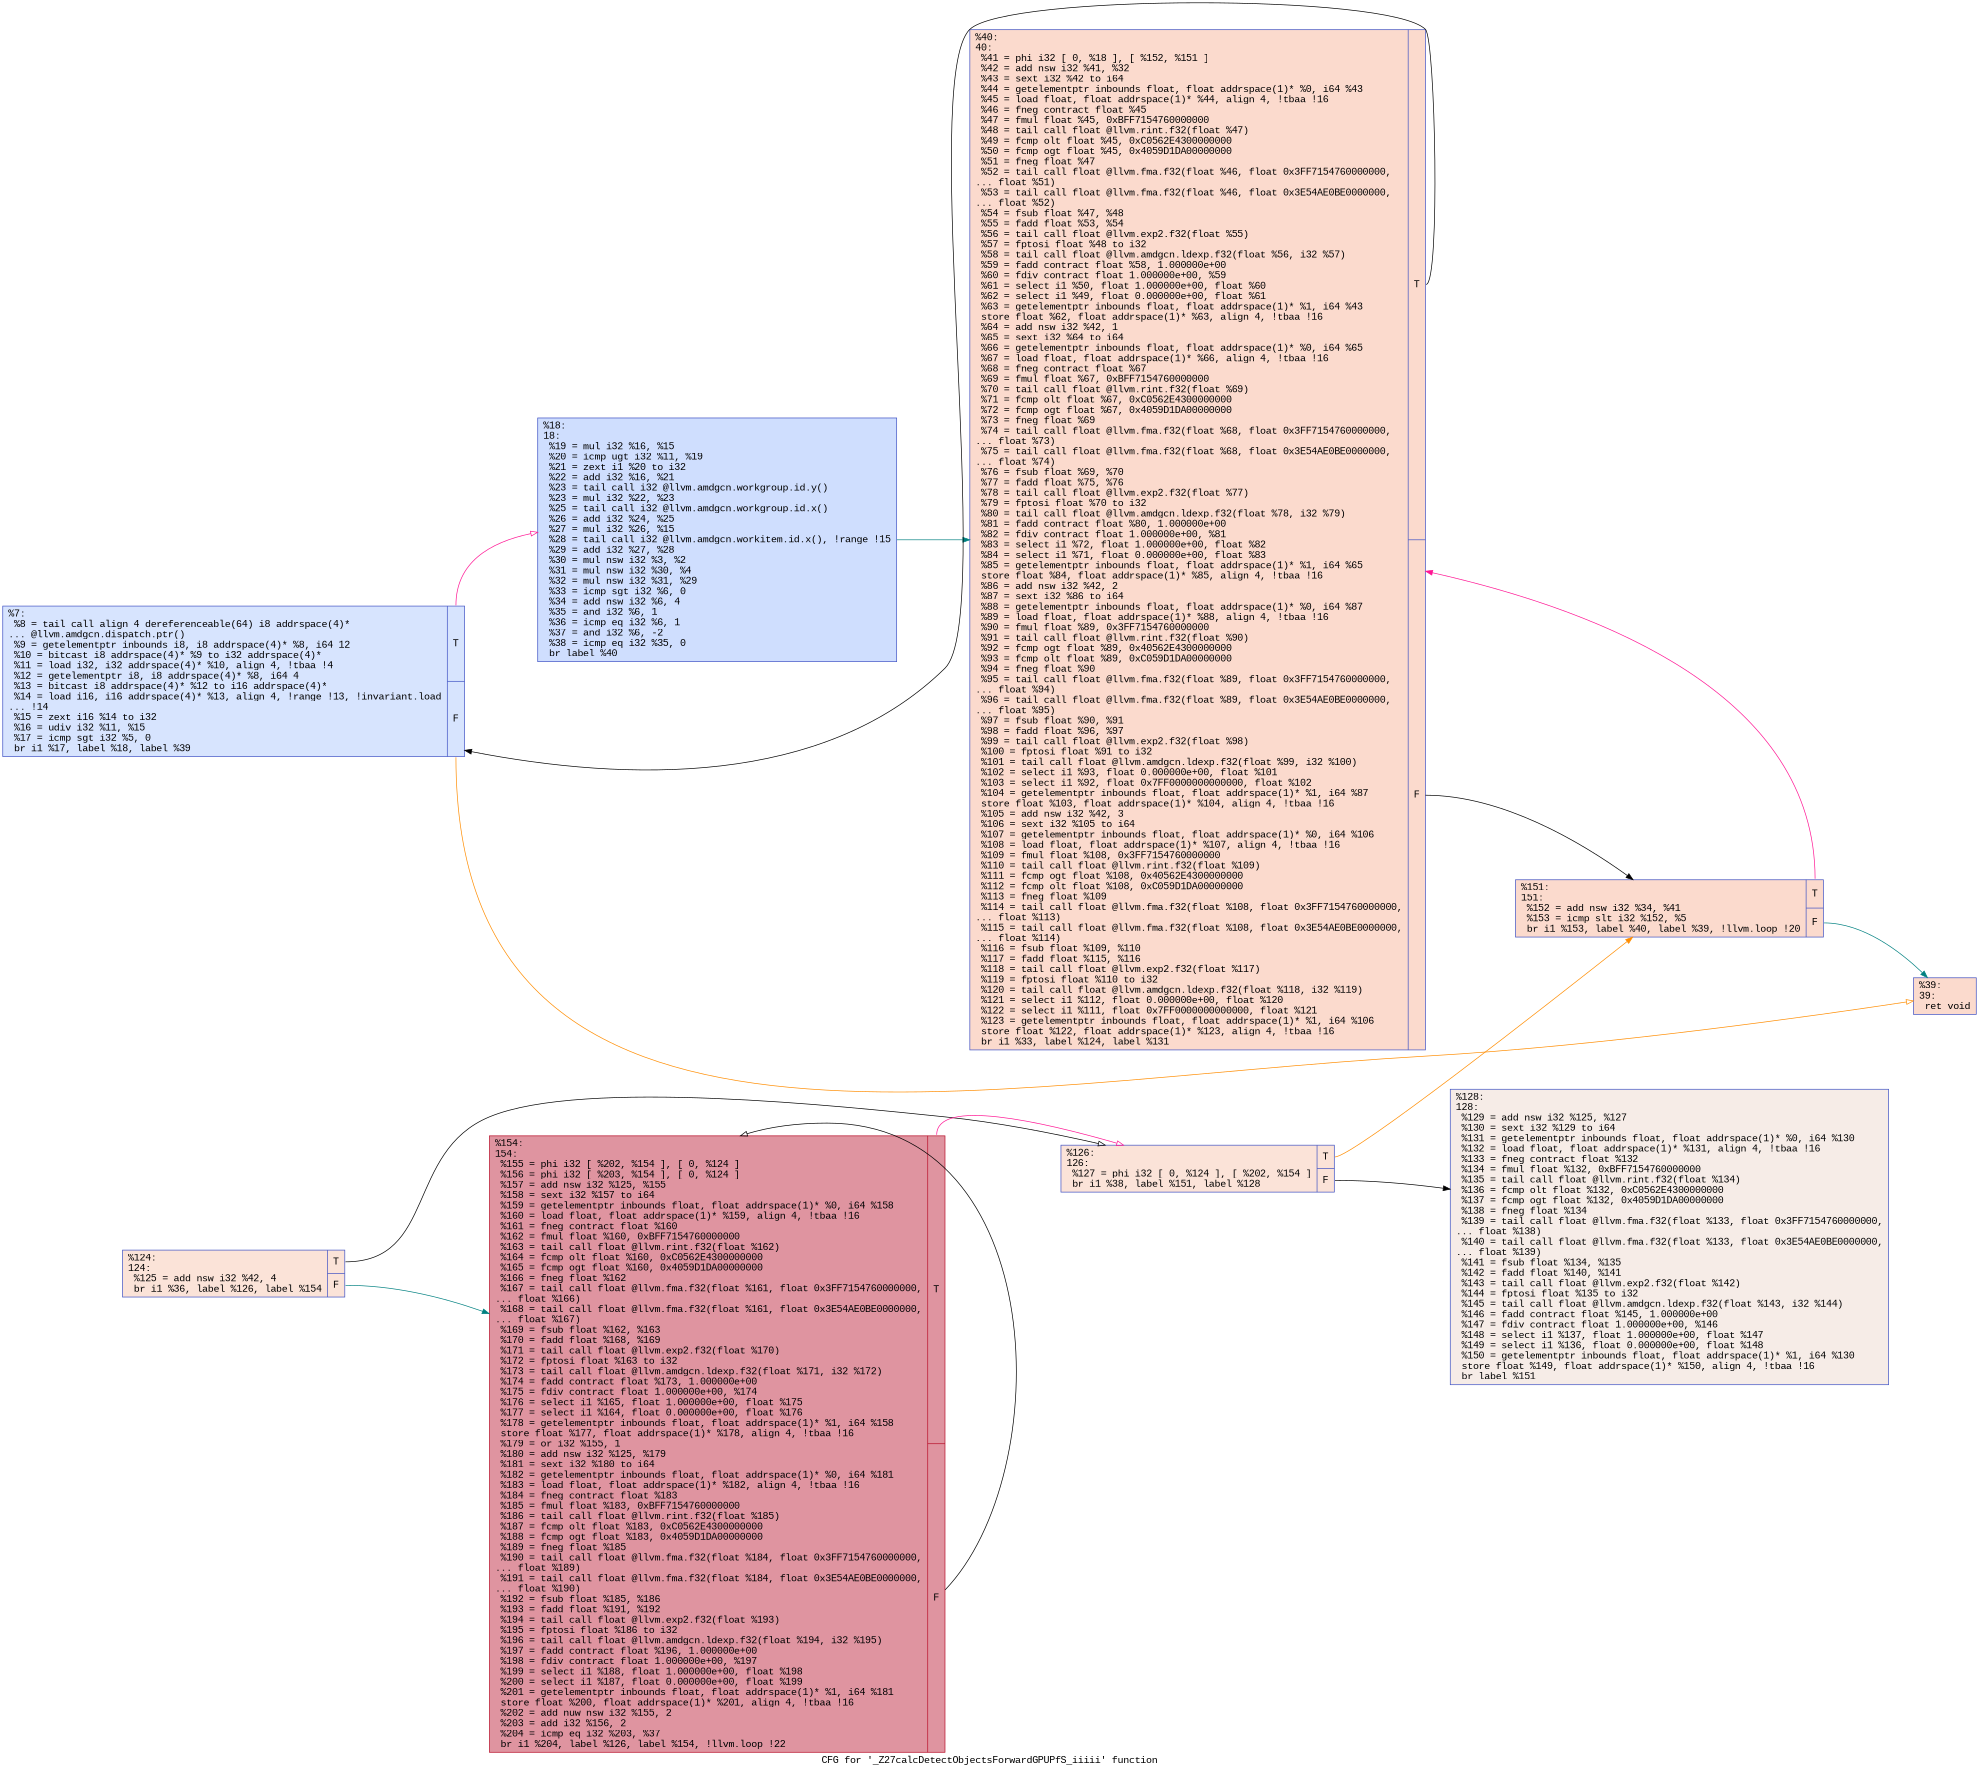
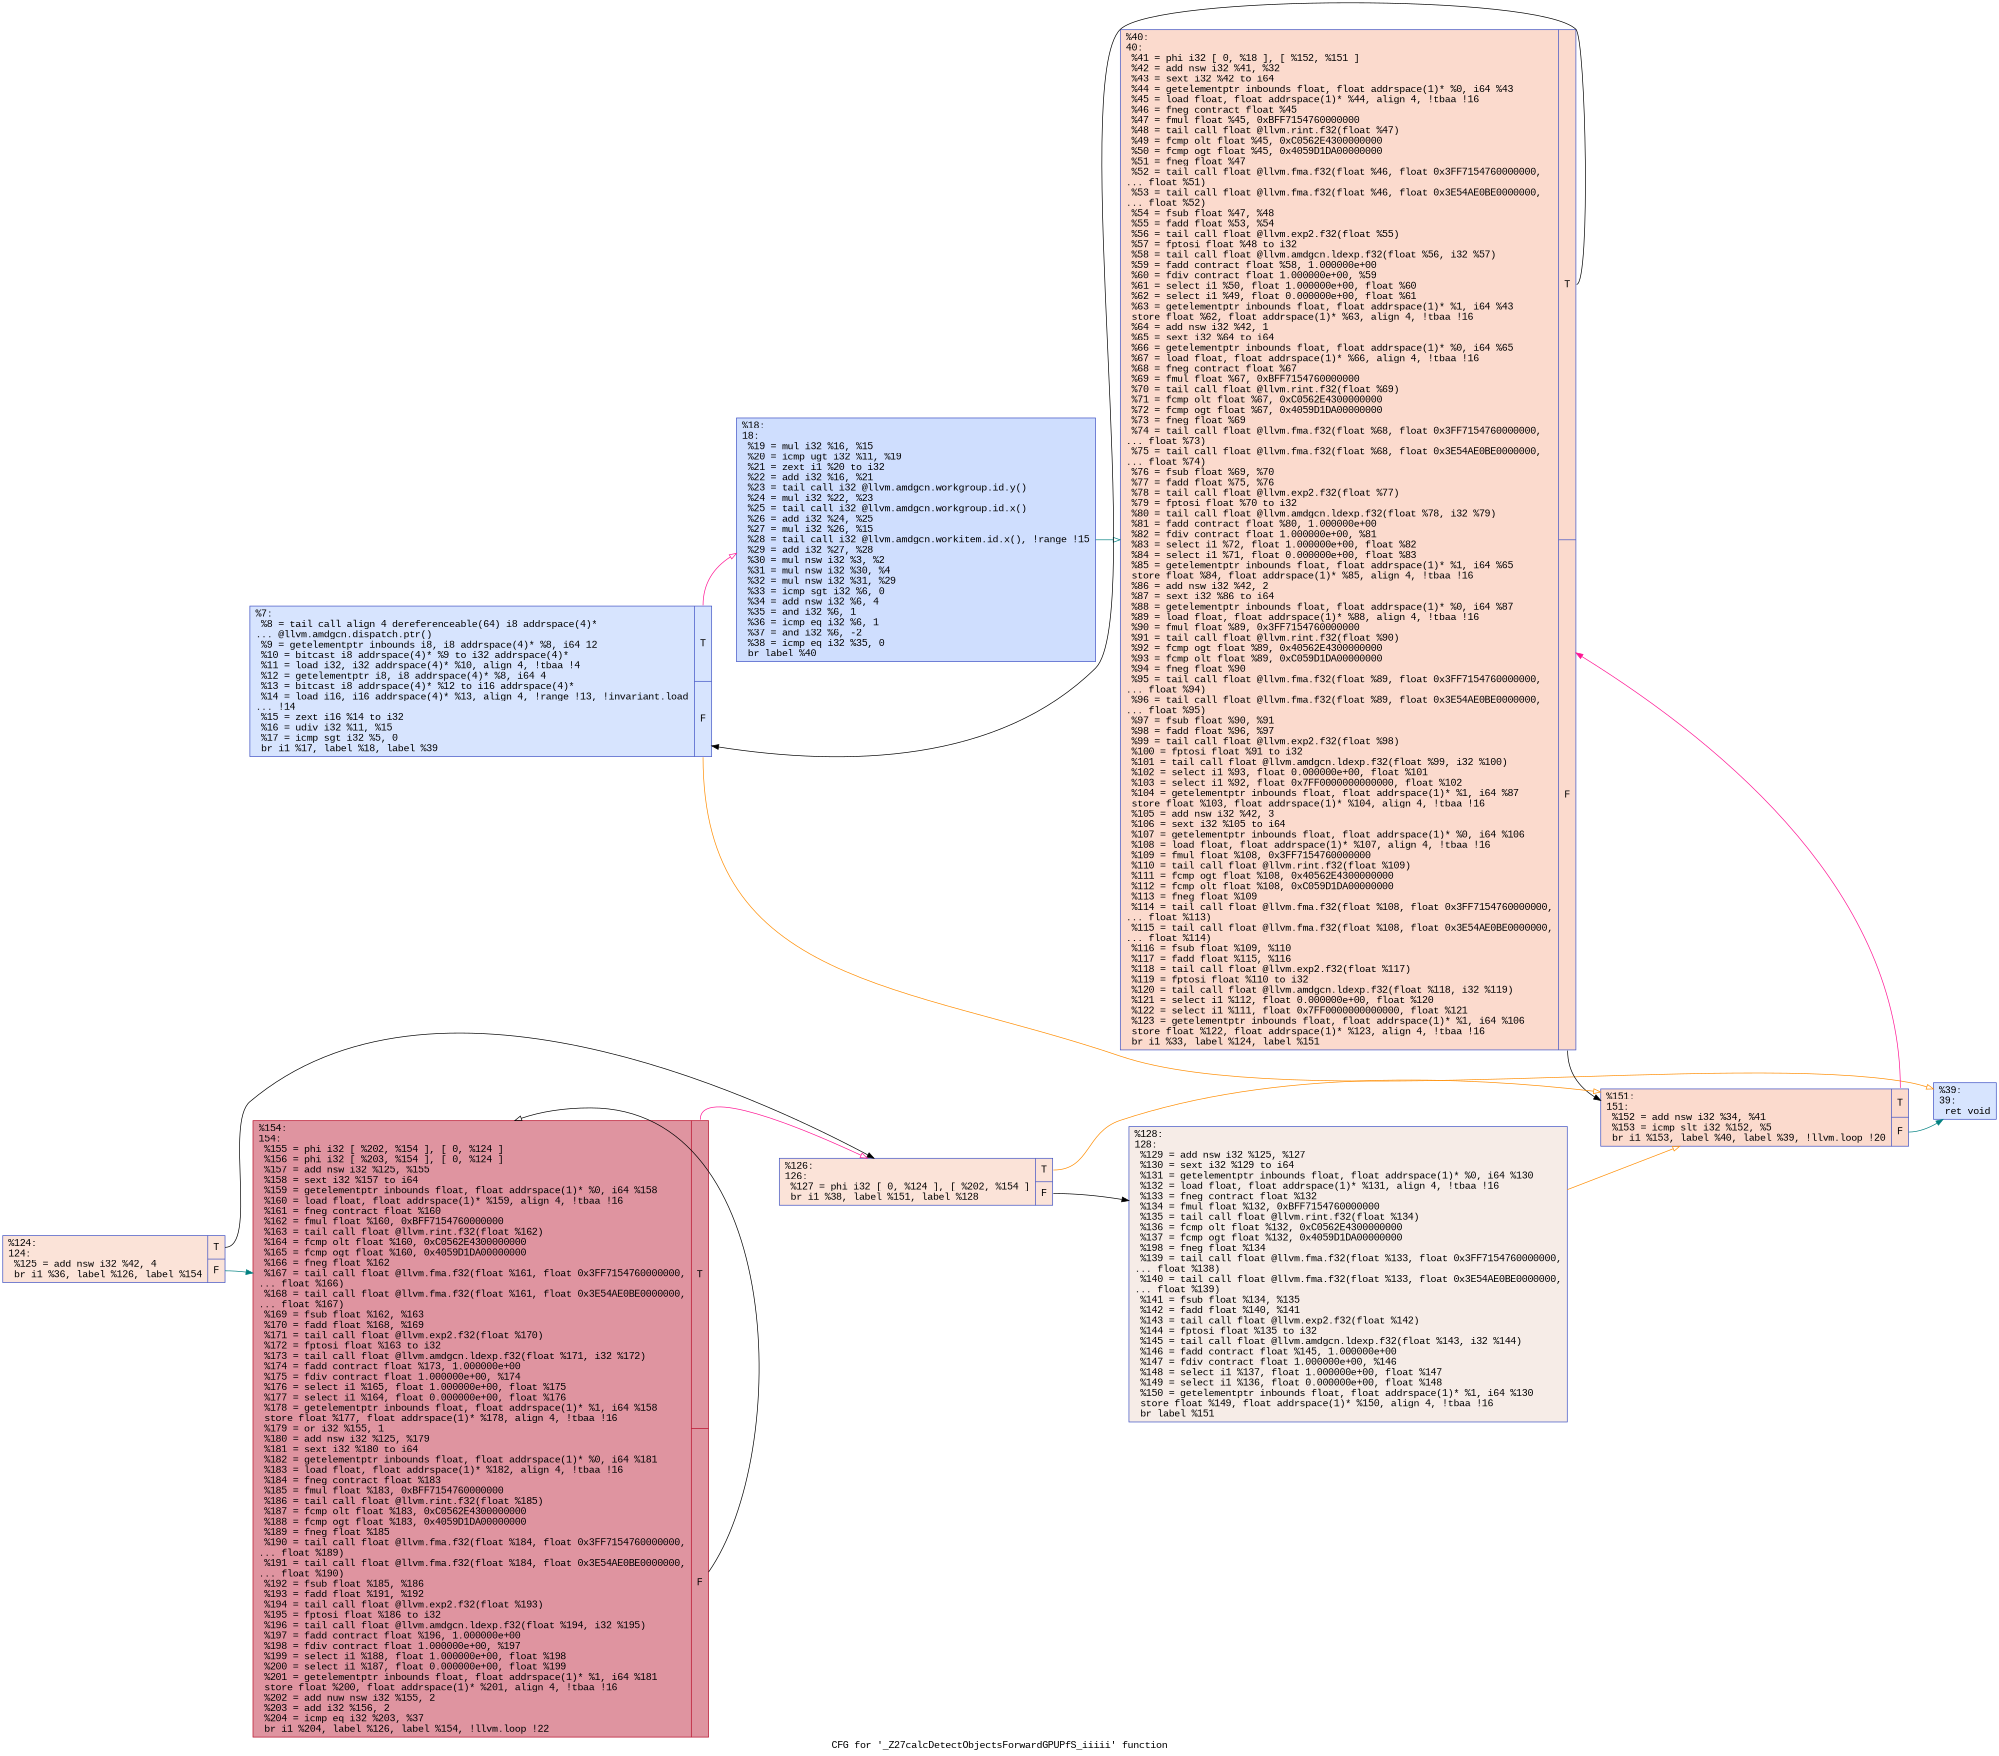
node "%18:": text "%23 = mul i32 %22, %23" -> "%24 = mul i32 %22, %23"
edge "%18:" -> "%40:": arrowhead normal -> onormal
node "%39:": fillcolor #f7ac8e70 -> #a5c3fe70
node "%40:": text "br i1 %33, label %124, label %131" -> "br i1 %33, label %124, label %151"
edge "%126:" -> "%151:": arrowhead normal -> onormal
edge "%124:" -> "%126:": arrowhead onormal -> normal
edge "%128:" -> "%151:": added
node "%128:": text "%138 = fneg float %134" -> "%198 = fneg float %134"
